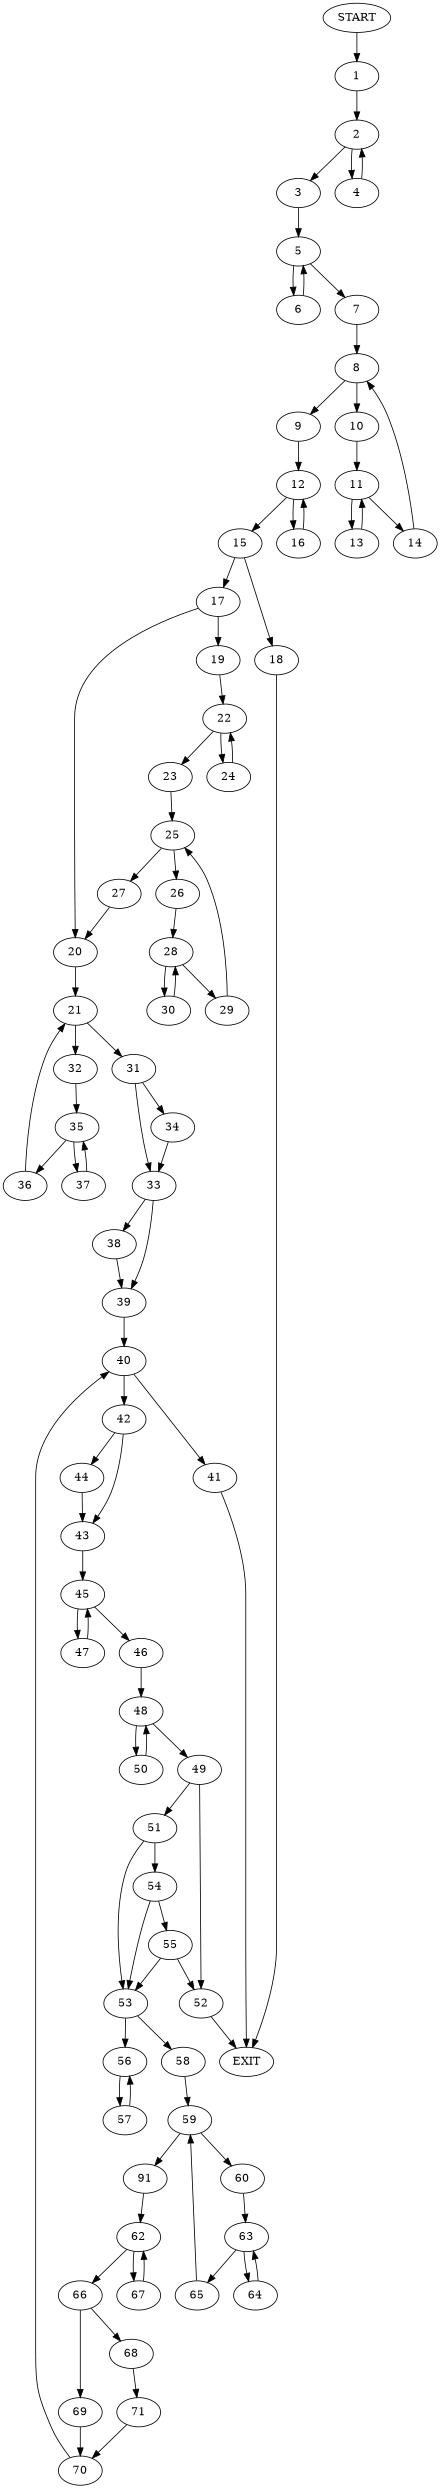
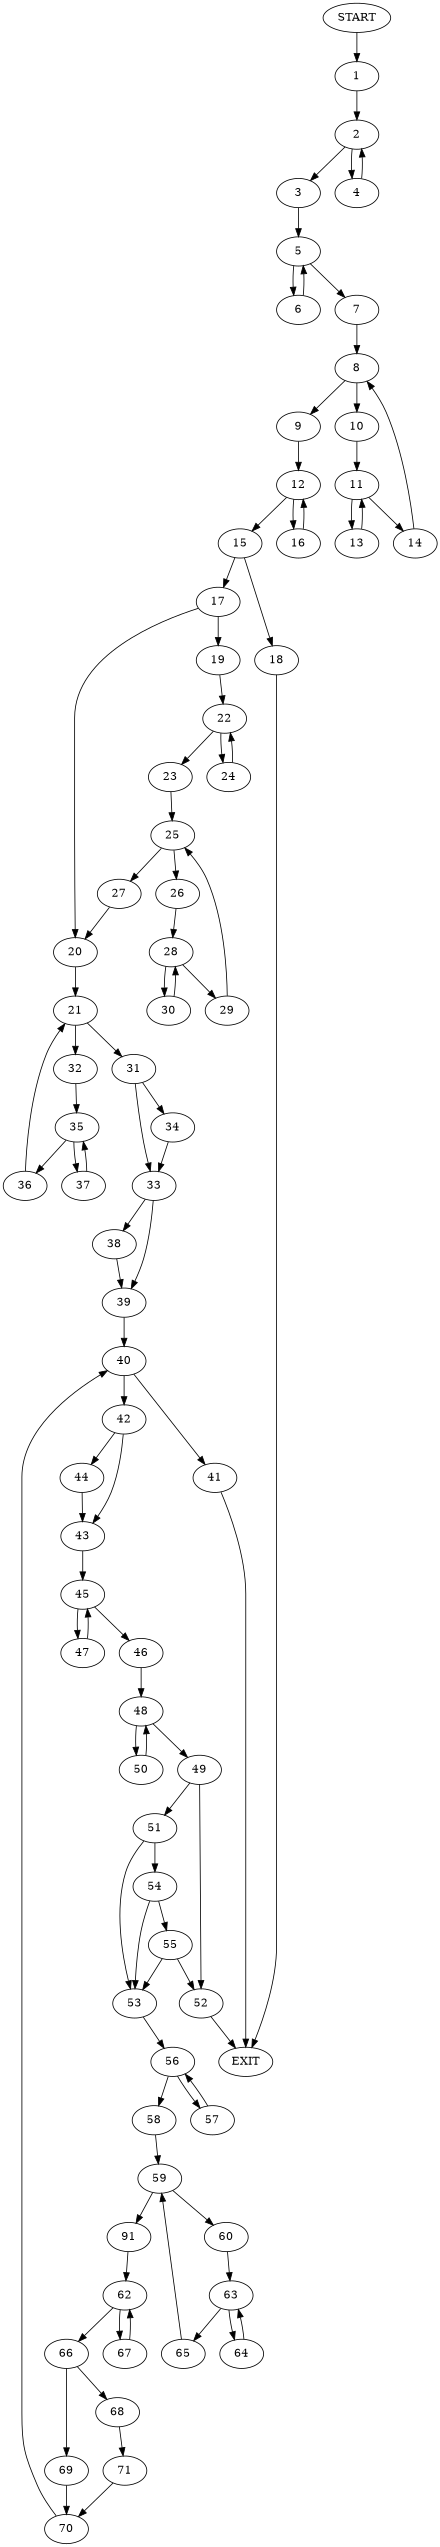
edge "53" -> "58": now "56" -> "58"
